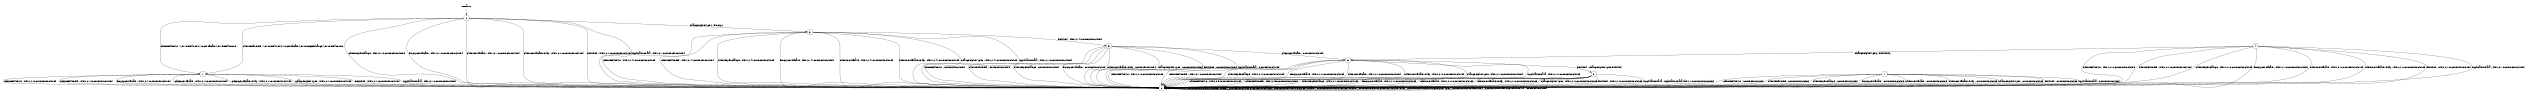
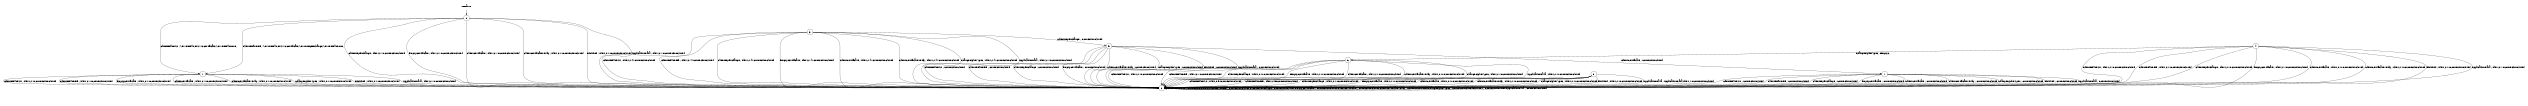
edge "0" -> "3": removed, label "ChangeCipherSpec / Empty2,"
edge "3" -> "5": label "Finished / Alert,2.47ConnectionClosed" -> "ClientKeyExchange / ConnectionClosed"
edge "5" -> "6": now "5" -> "7"
edge "4" -> "6": label "ChangeCipherSpec / Finished2," -> "ChangeCipherSpec / Empty2,"
edge "6" -> "8": removed, label "Finished / ChangeCipherSpec,Finished,"
